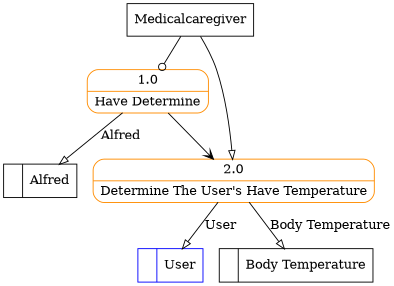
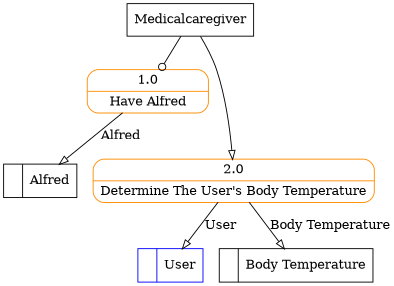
node "1.0": text "Have Determine" -> "Have Alfred"
edge "1.0" -> "2.0": removed
node "2.0": text "Determine The User's Have Temperature" -> "Determine The User's Body Temperature"
